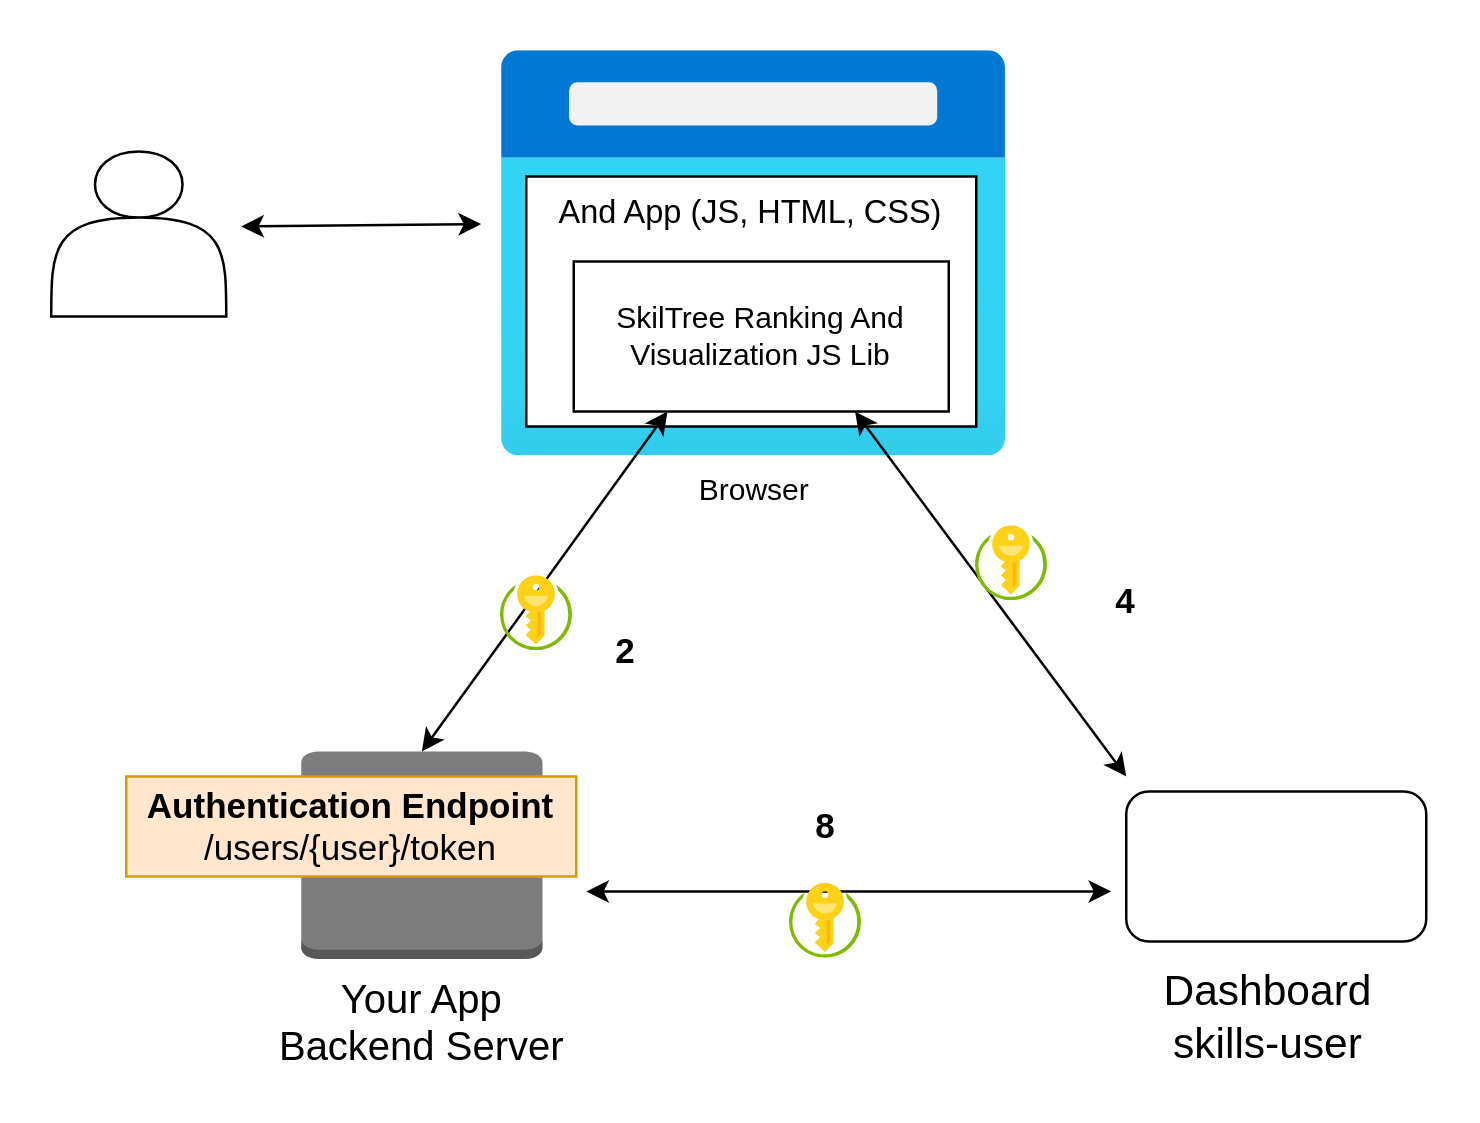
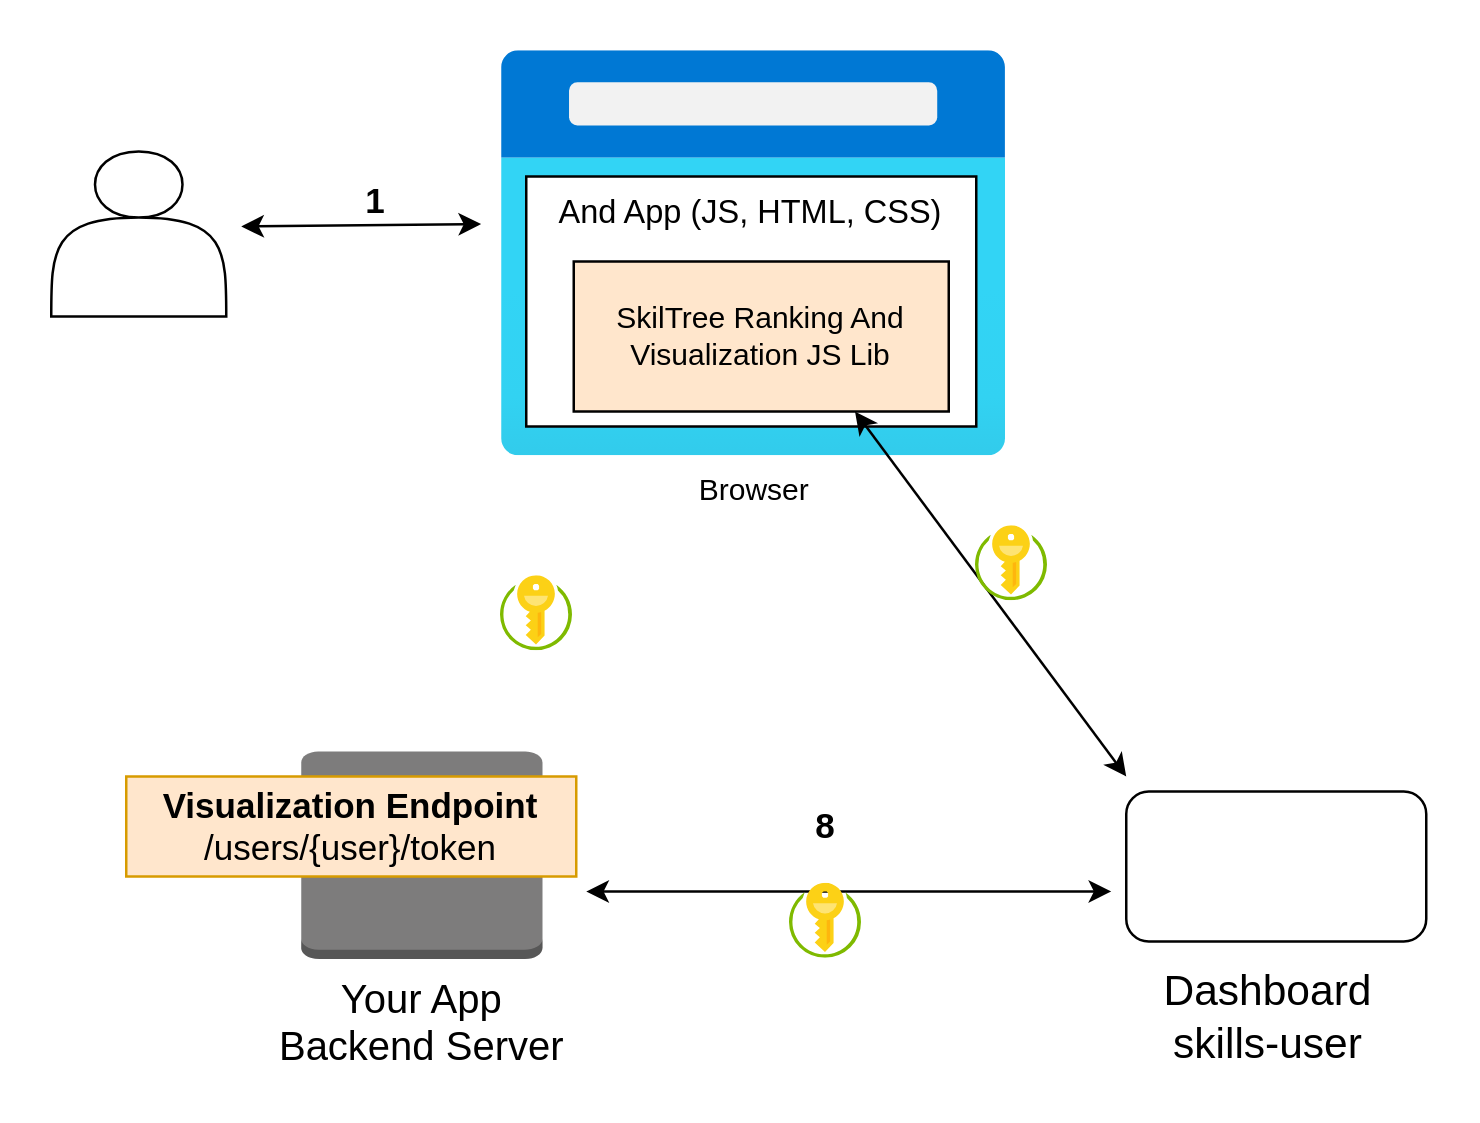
node "1": added
node "SkilTree Ranking And Visualization JS Lib": fillcolor #ffffff -> #ffe6cc
edge "SkilTree Ranking And Visualization JS Lib" -- "Your App Backend Server": removed
node "4": removed
node "2": removed
node "Authentication Endpoint /users/{user}/token": label "Authentication Endpoint /users/{user}/token" -> "Visualization Endpoint /users/{user}/token"
